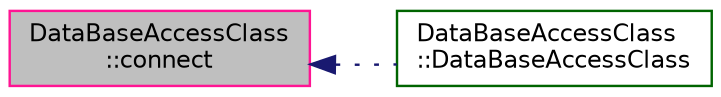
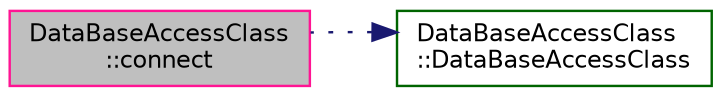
edge "DataBaseAccessClass ::DataBaseAccessClass" -> "DataBaseAccessClass ::connect": reversed
